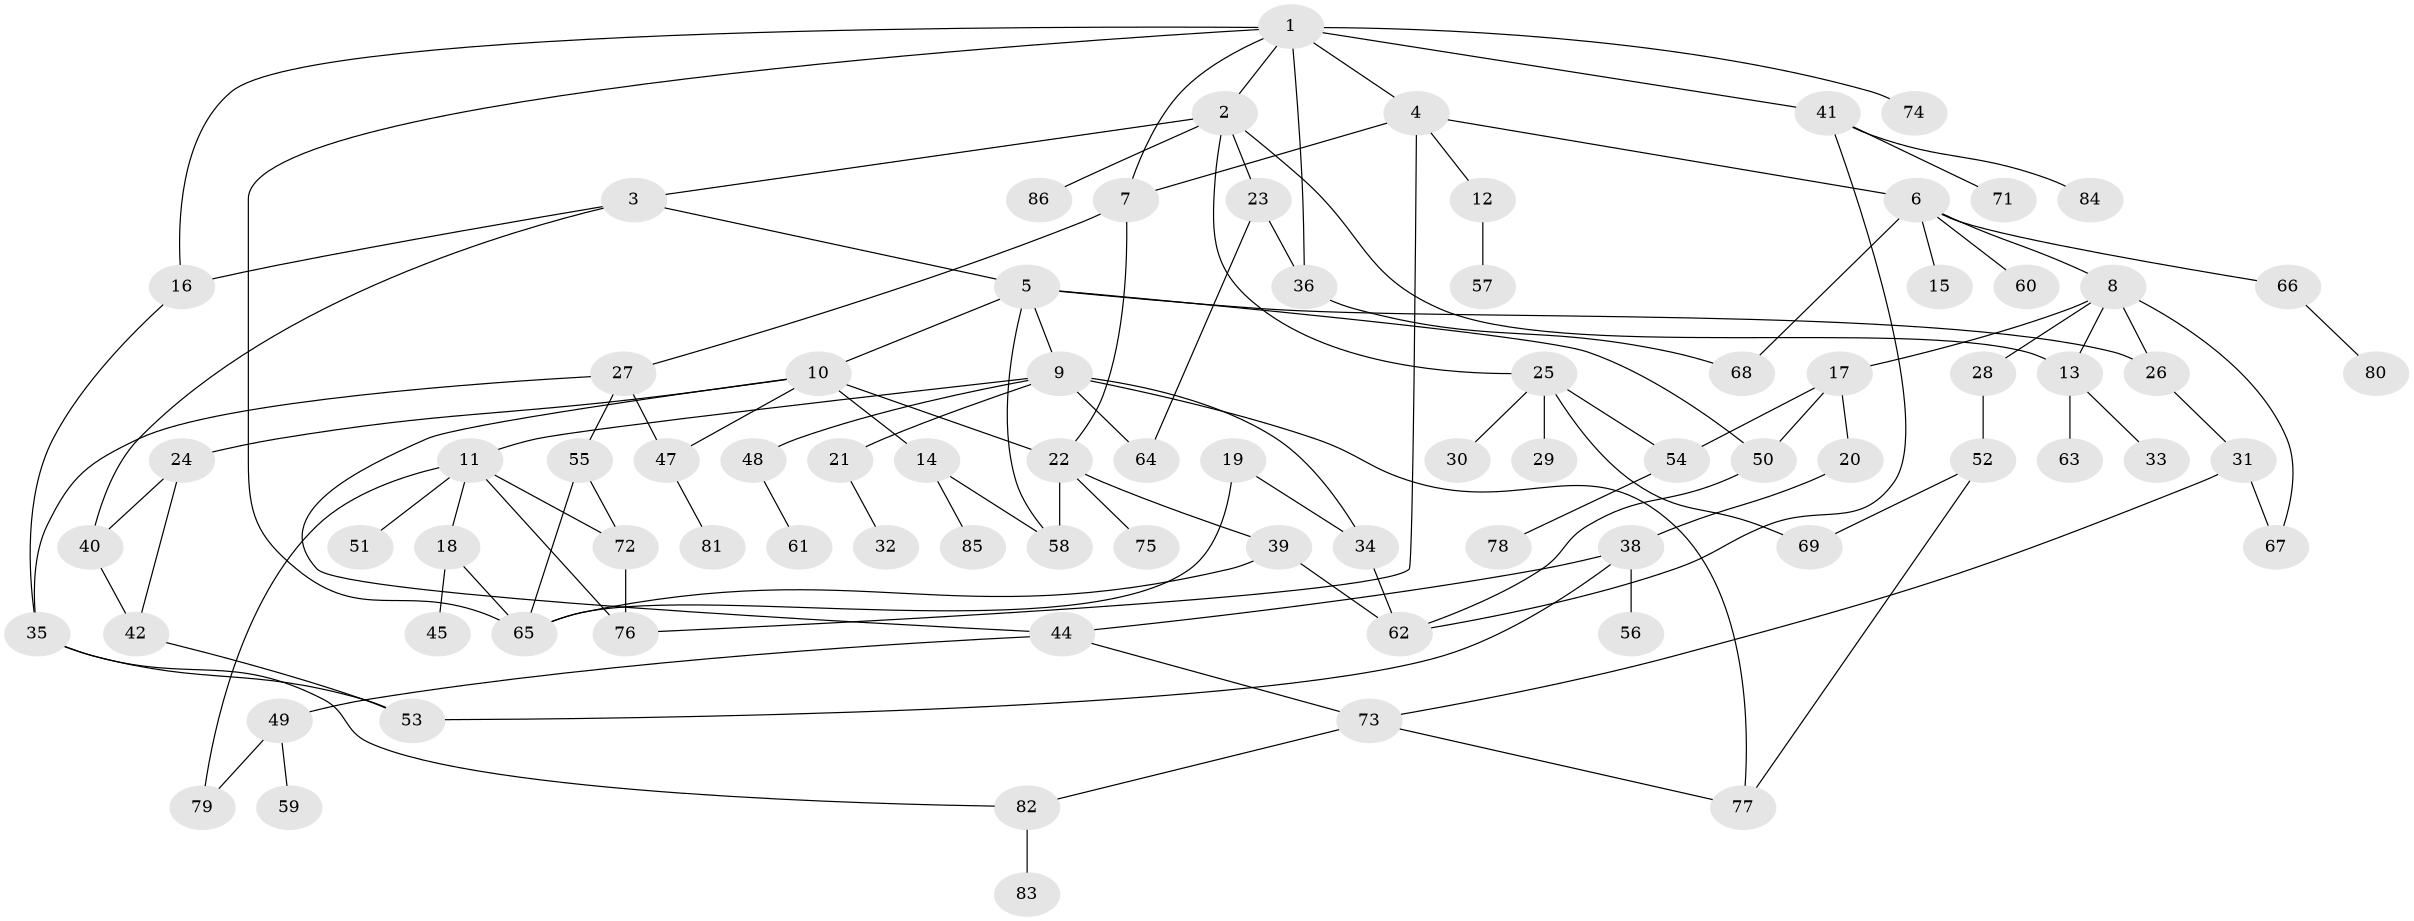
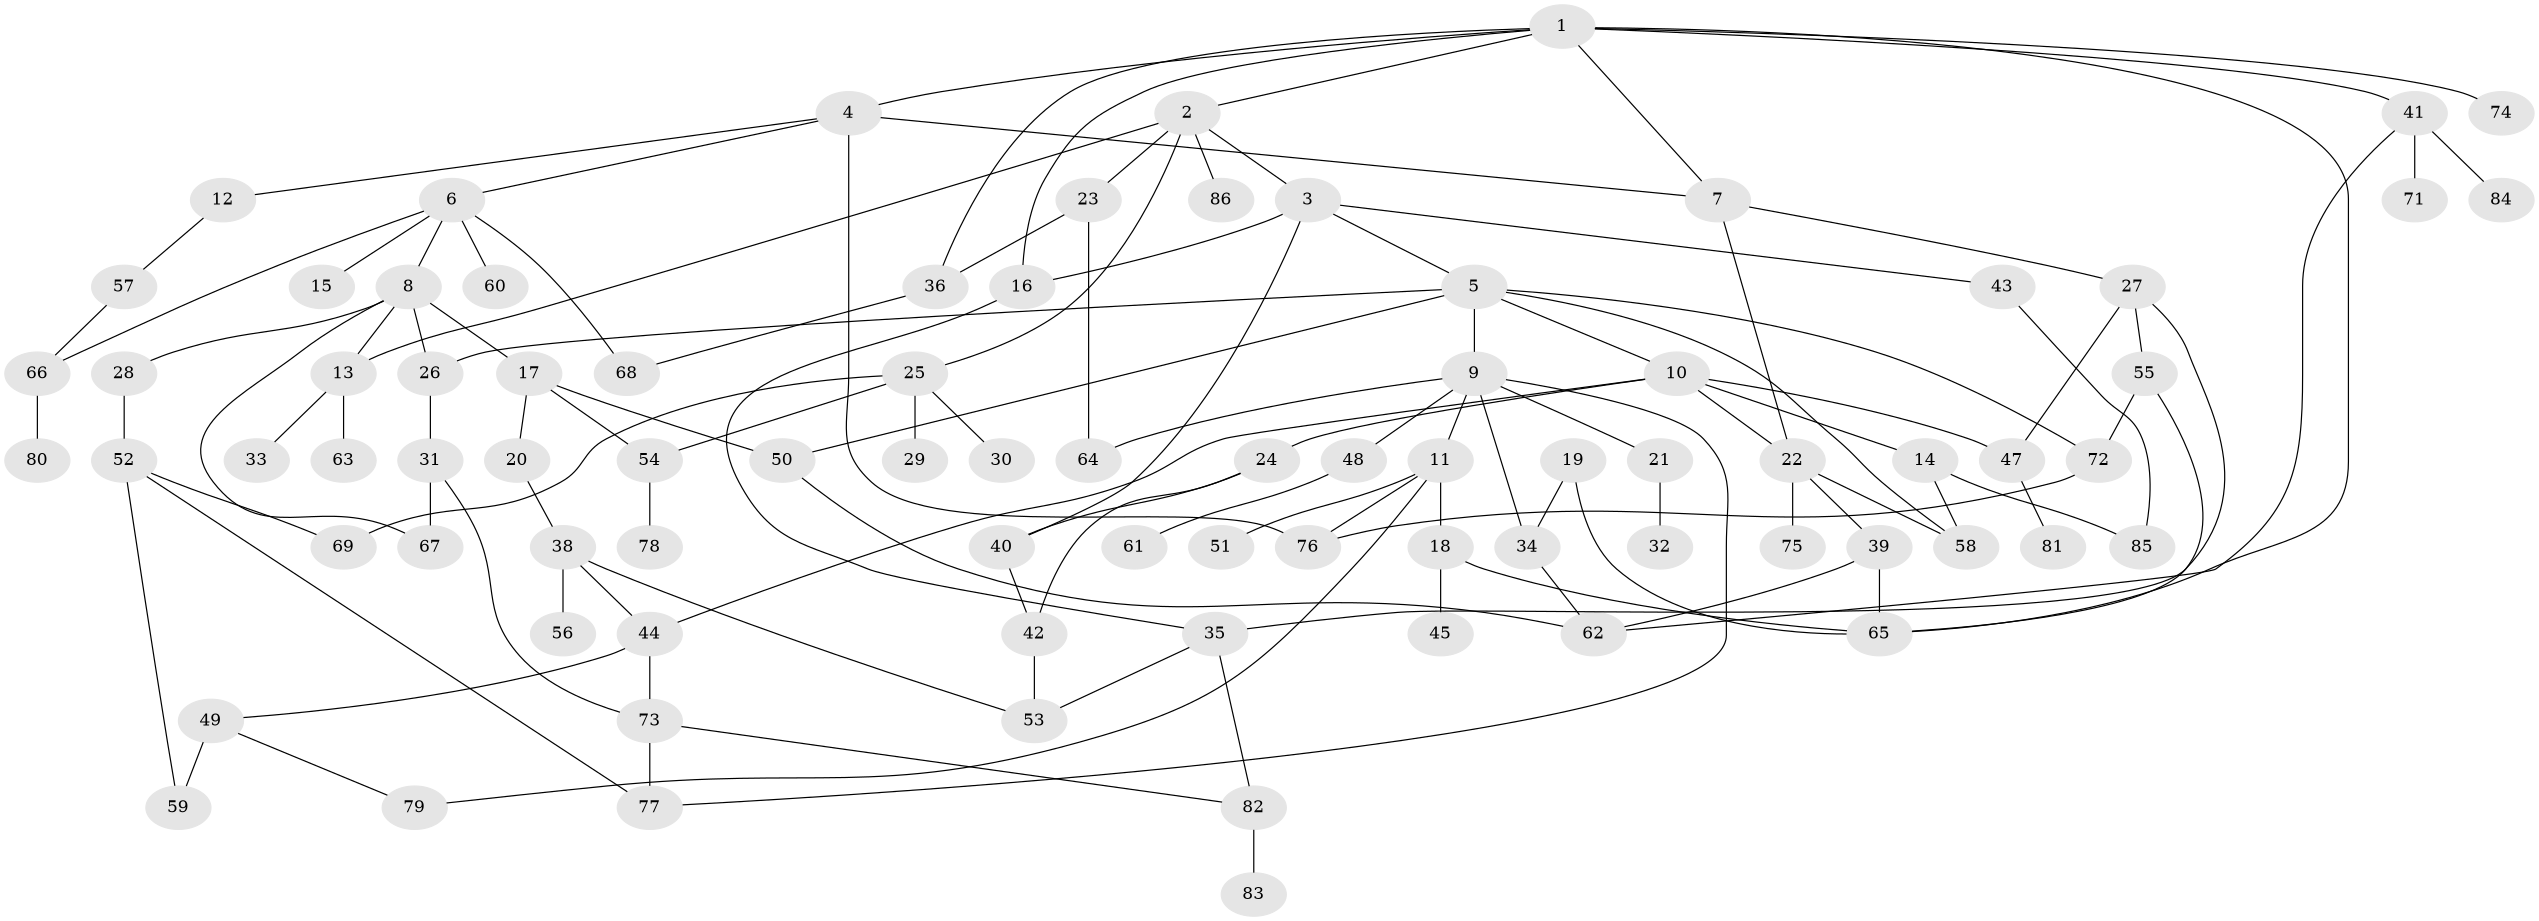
node "43": added
edge "57" -- "66": added
edge "11" -- "72": now "5" -- "72"
edge "52" -- "59": added
